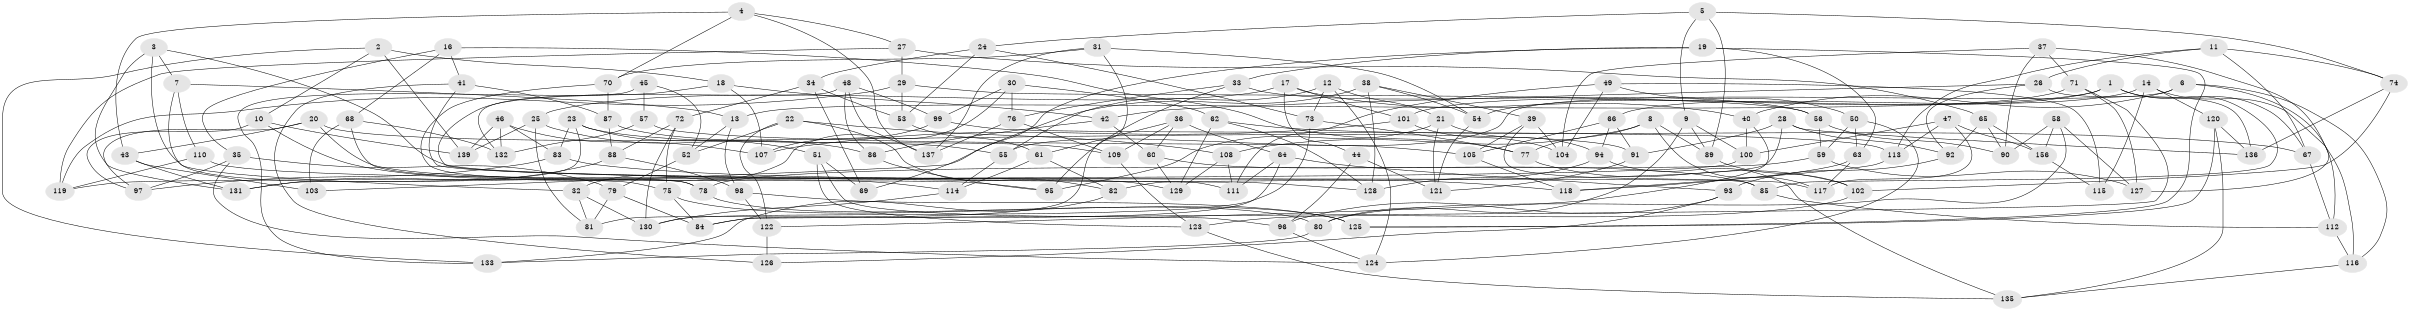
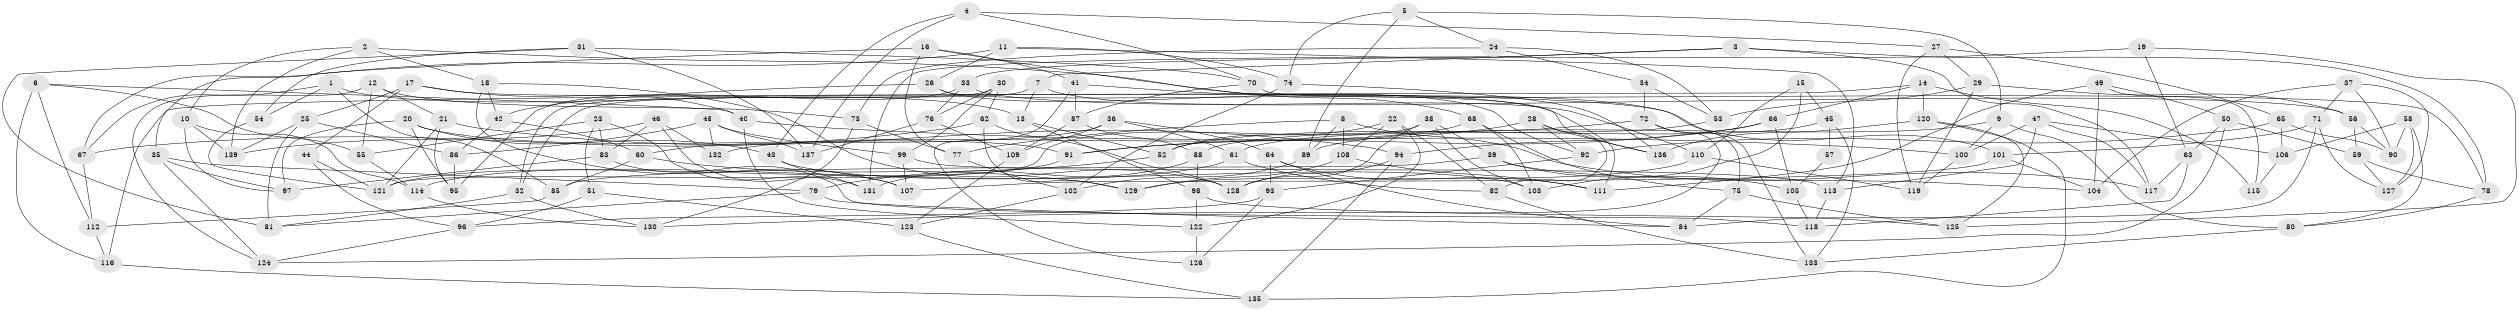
node "15": added
edge "38" -- "54": now "38" -- "121"
edge "57" -- "132": removed
node "156": label "156" -> "106"
node "69": removed
